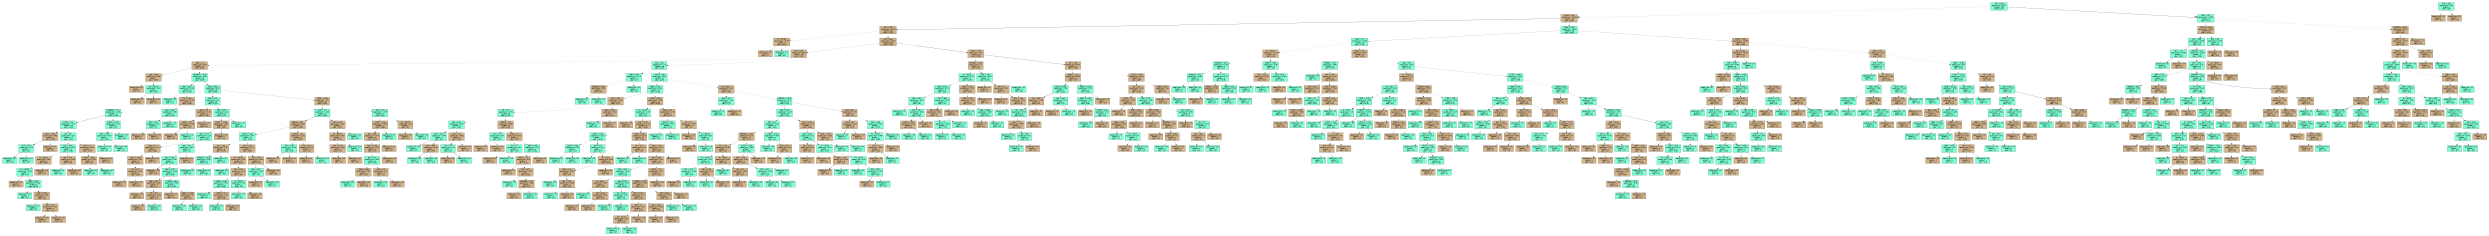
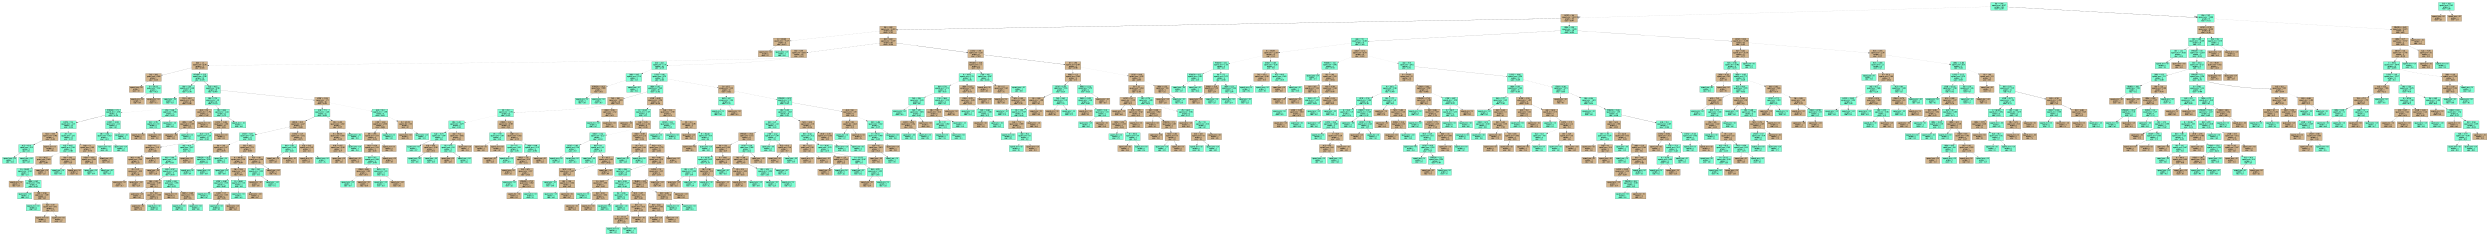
node "squared_error = -0.0 samples = 1 value = 7.5": fillcolor aquamarine -> tan
node "RAD <= 3.0 squared_error = 0.01 samples = 2 value = 20.2": fillcolor tan -> aquamarine
